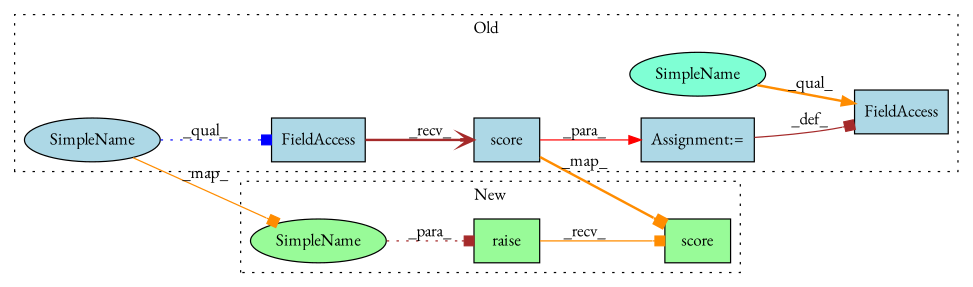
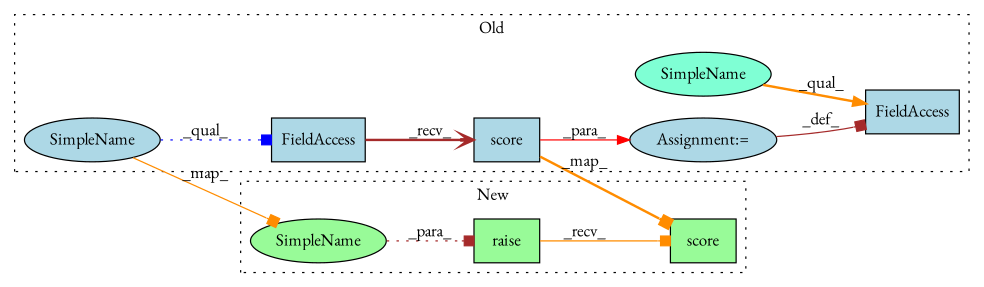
node "Assignment:=": shape box -> ellipse
